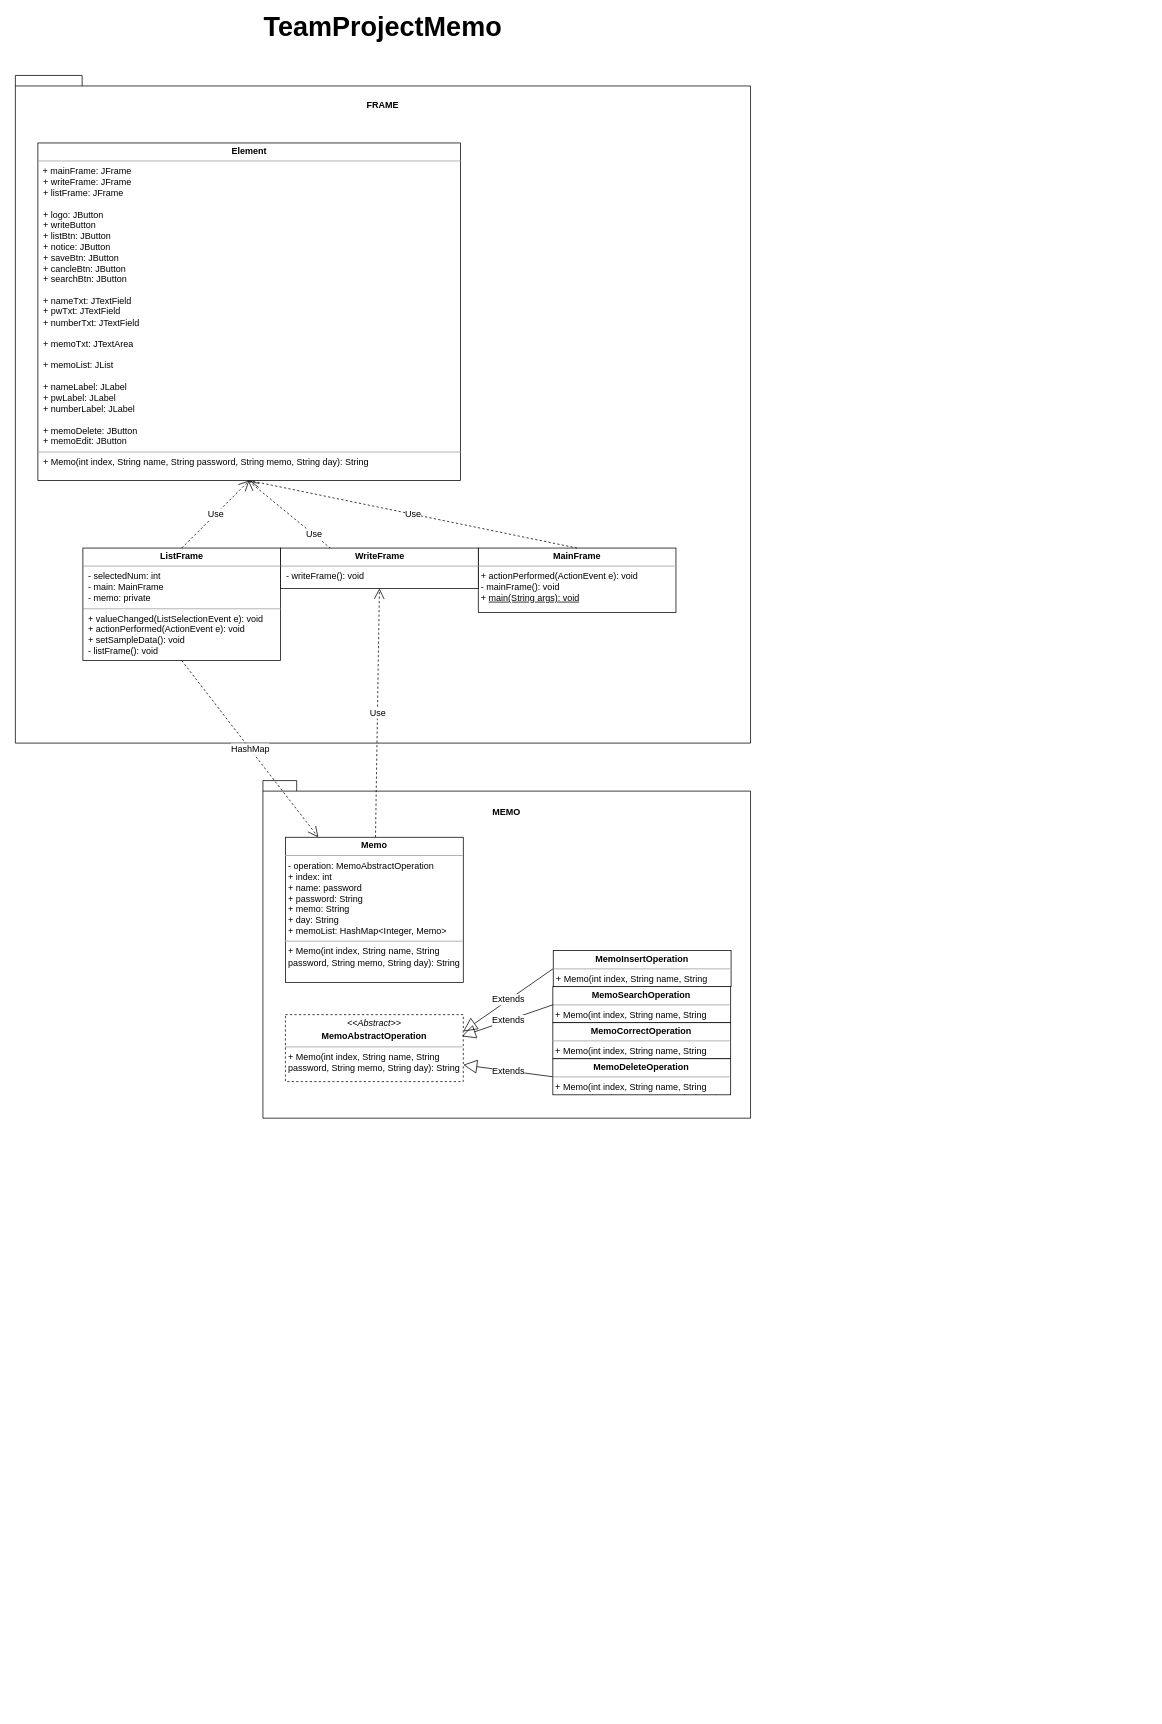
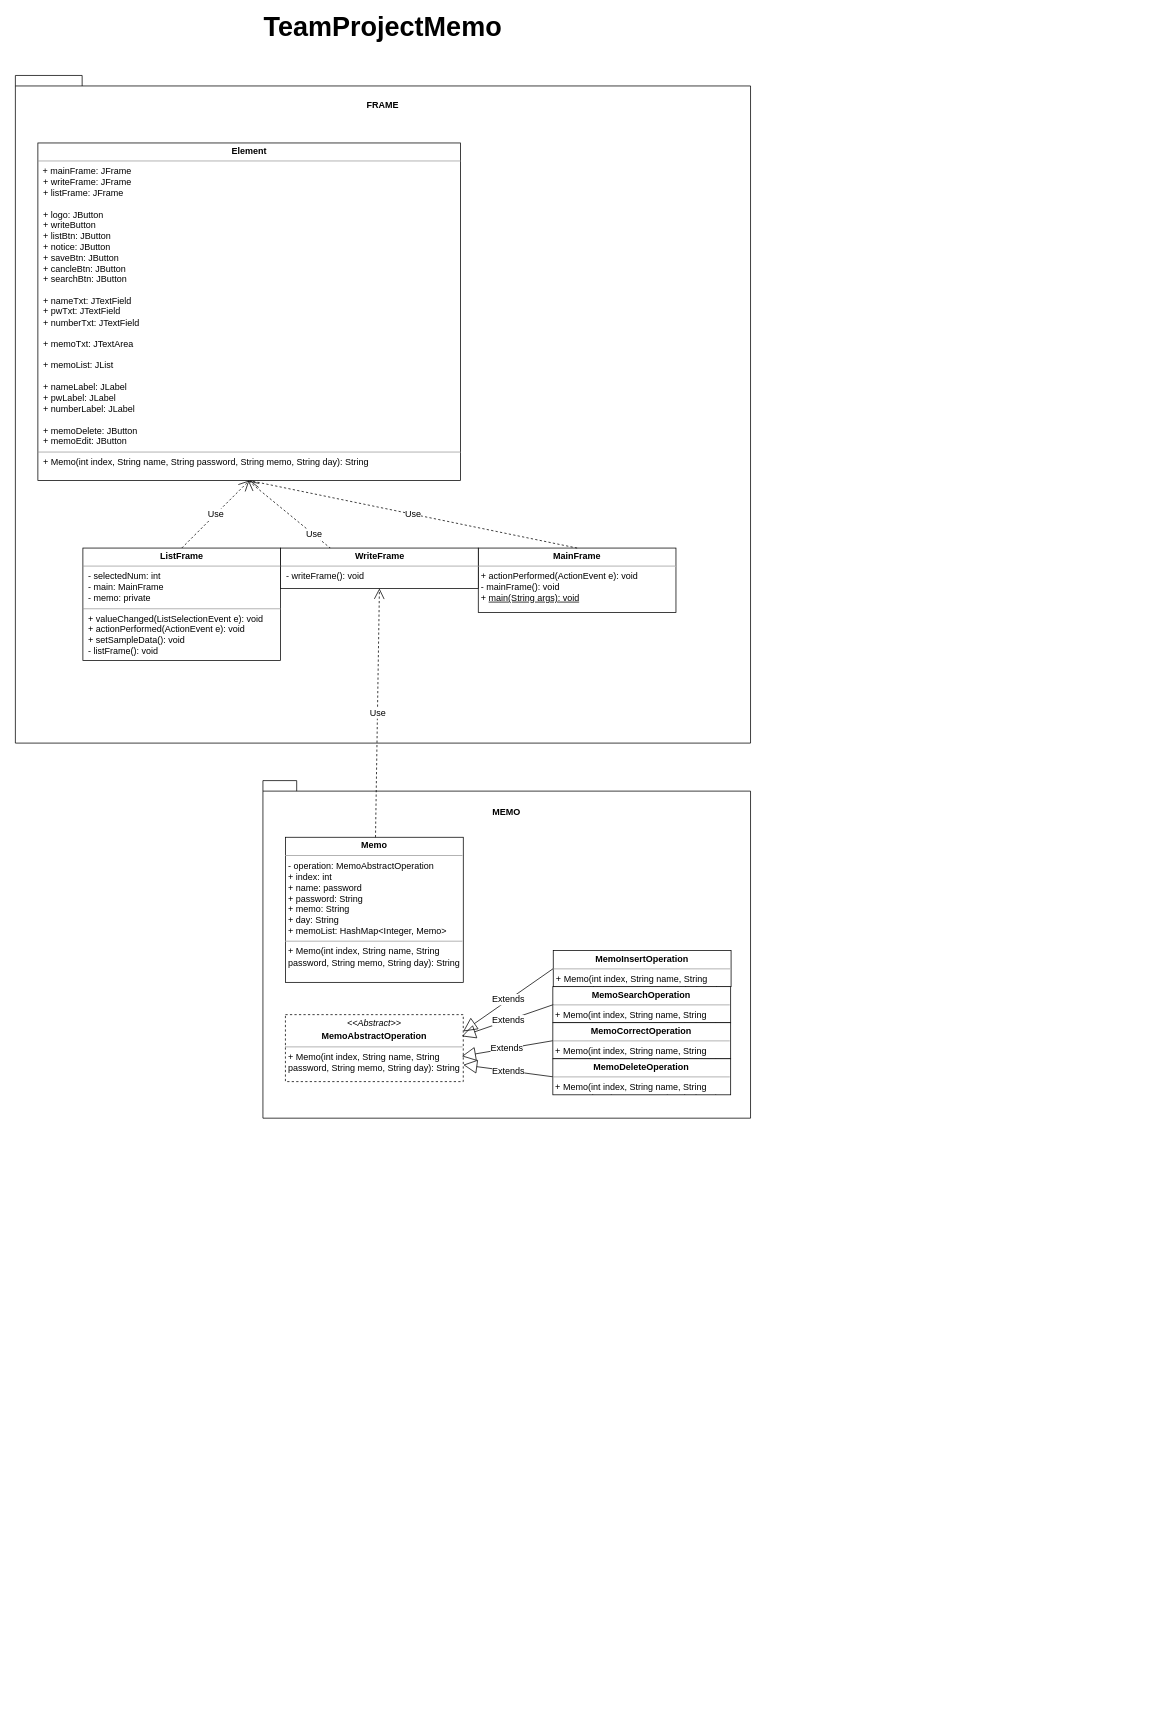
edge "ListFrame - selectedNum: int - main: MainFrame - memo: private + valueChanged(ListSelectionEvent e): void + actionPerformed(ActionEvent e): void + setSampleData(): void - listFrame(): void" -> "Memo - operation: MemoAbstractOperation + index: int + name: password + password: String + memo: String + day: String + memoList: HashMap<Integer, Memo> + Memo(int index, String name, String password, String memo, String day): String": removed, label "HashMap"
edge "MemoCorrectOperation + Memo(int index, String name, String password, String memo, String day): String" -> "<<Abstract>> MemoAbstractOperation + Memo(int index, String name, String password, String memo, String day): String": added, label "Extends"
